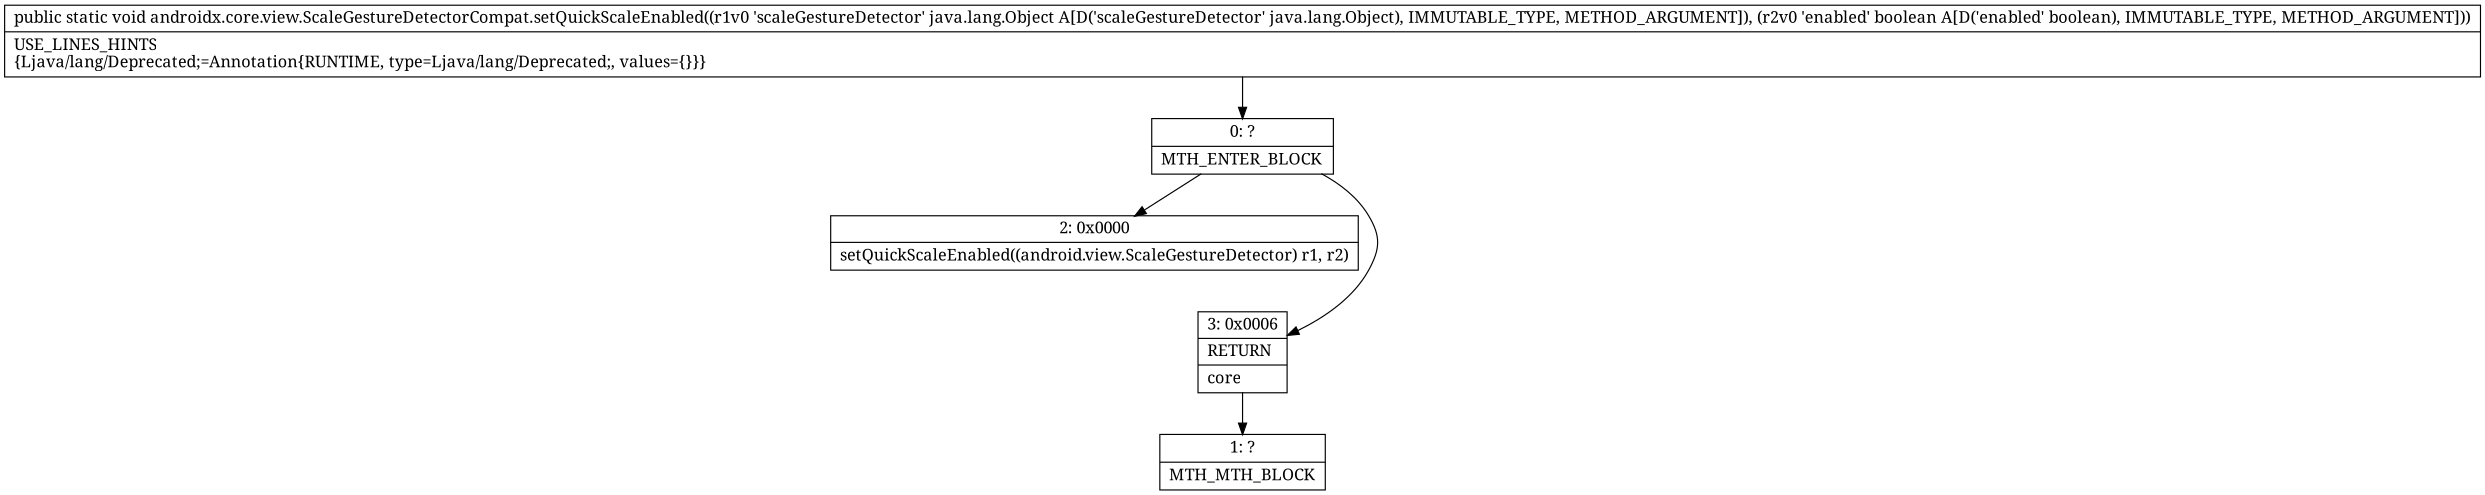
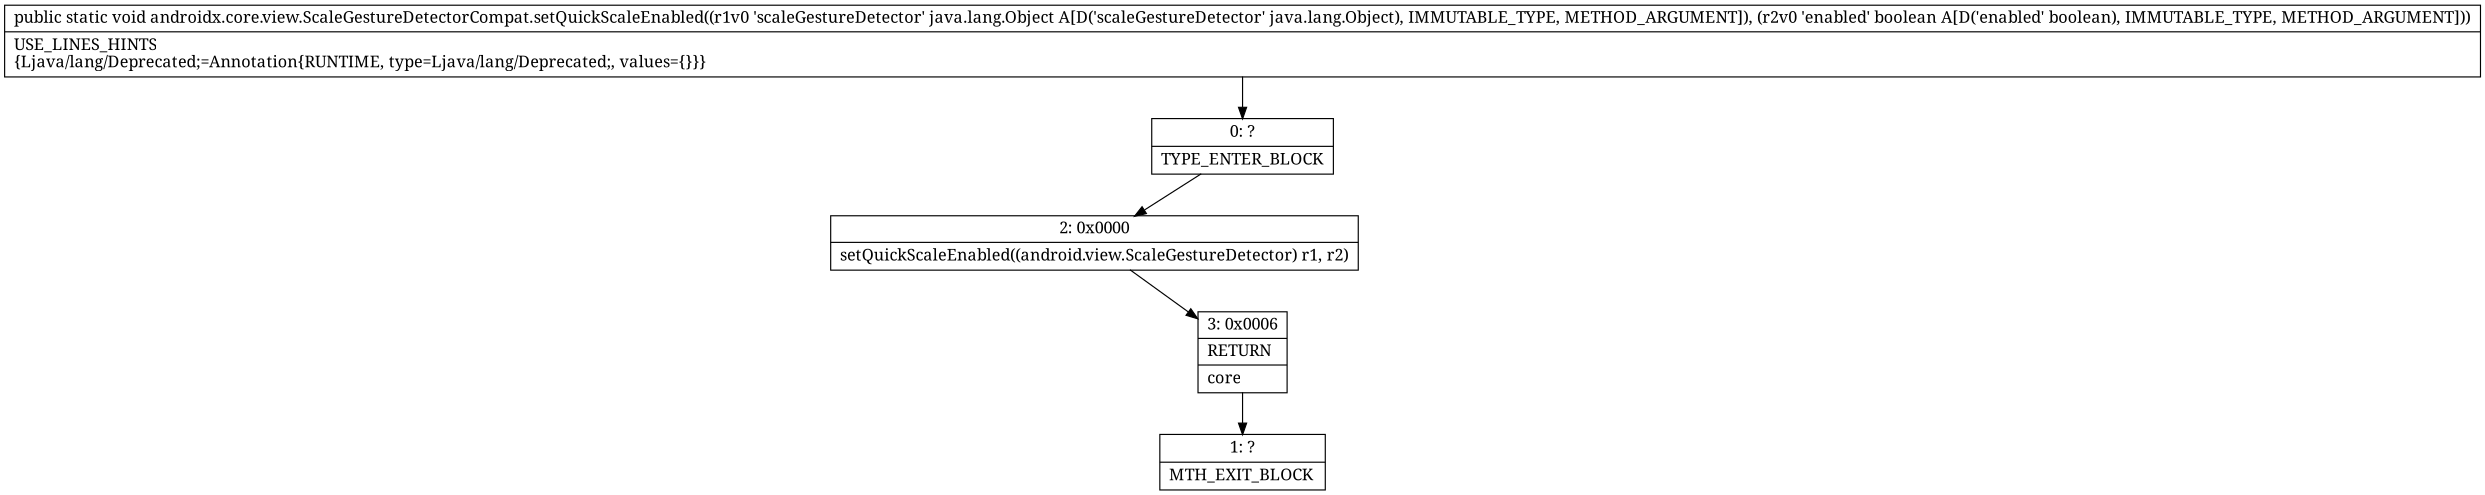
node "0: ?": text "MTH_ENTER_BLOCK" -> "TYPE_ENTER_BLOCK"
edge "0: ?" -> "3: 0x0006": now "2: 0x0000" -> "3: 0x0006"
node "1: ?": text "MTH_MTH_BLOCK" -> "MTH_EXIT_BLOCK"
